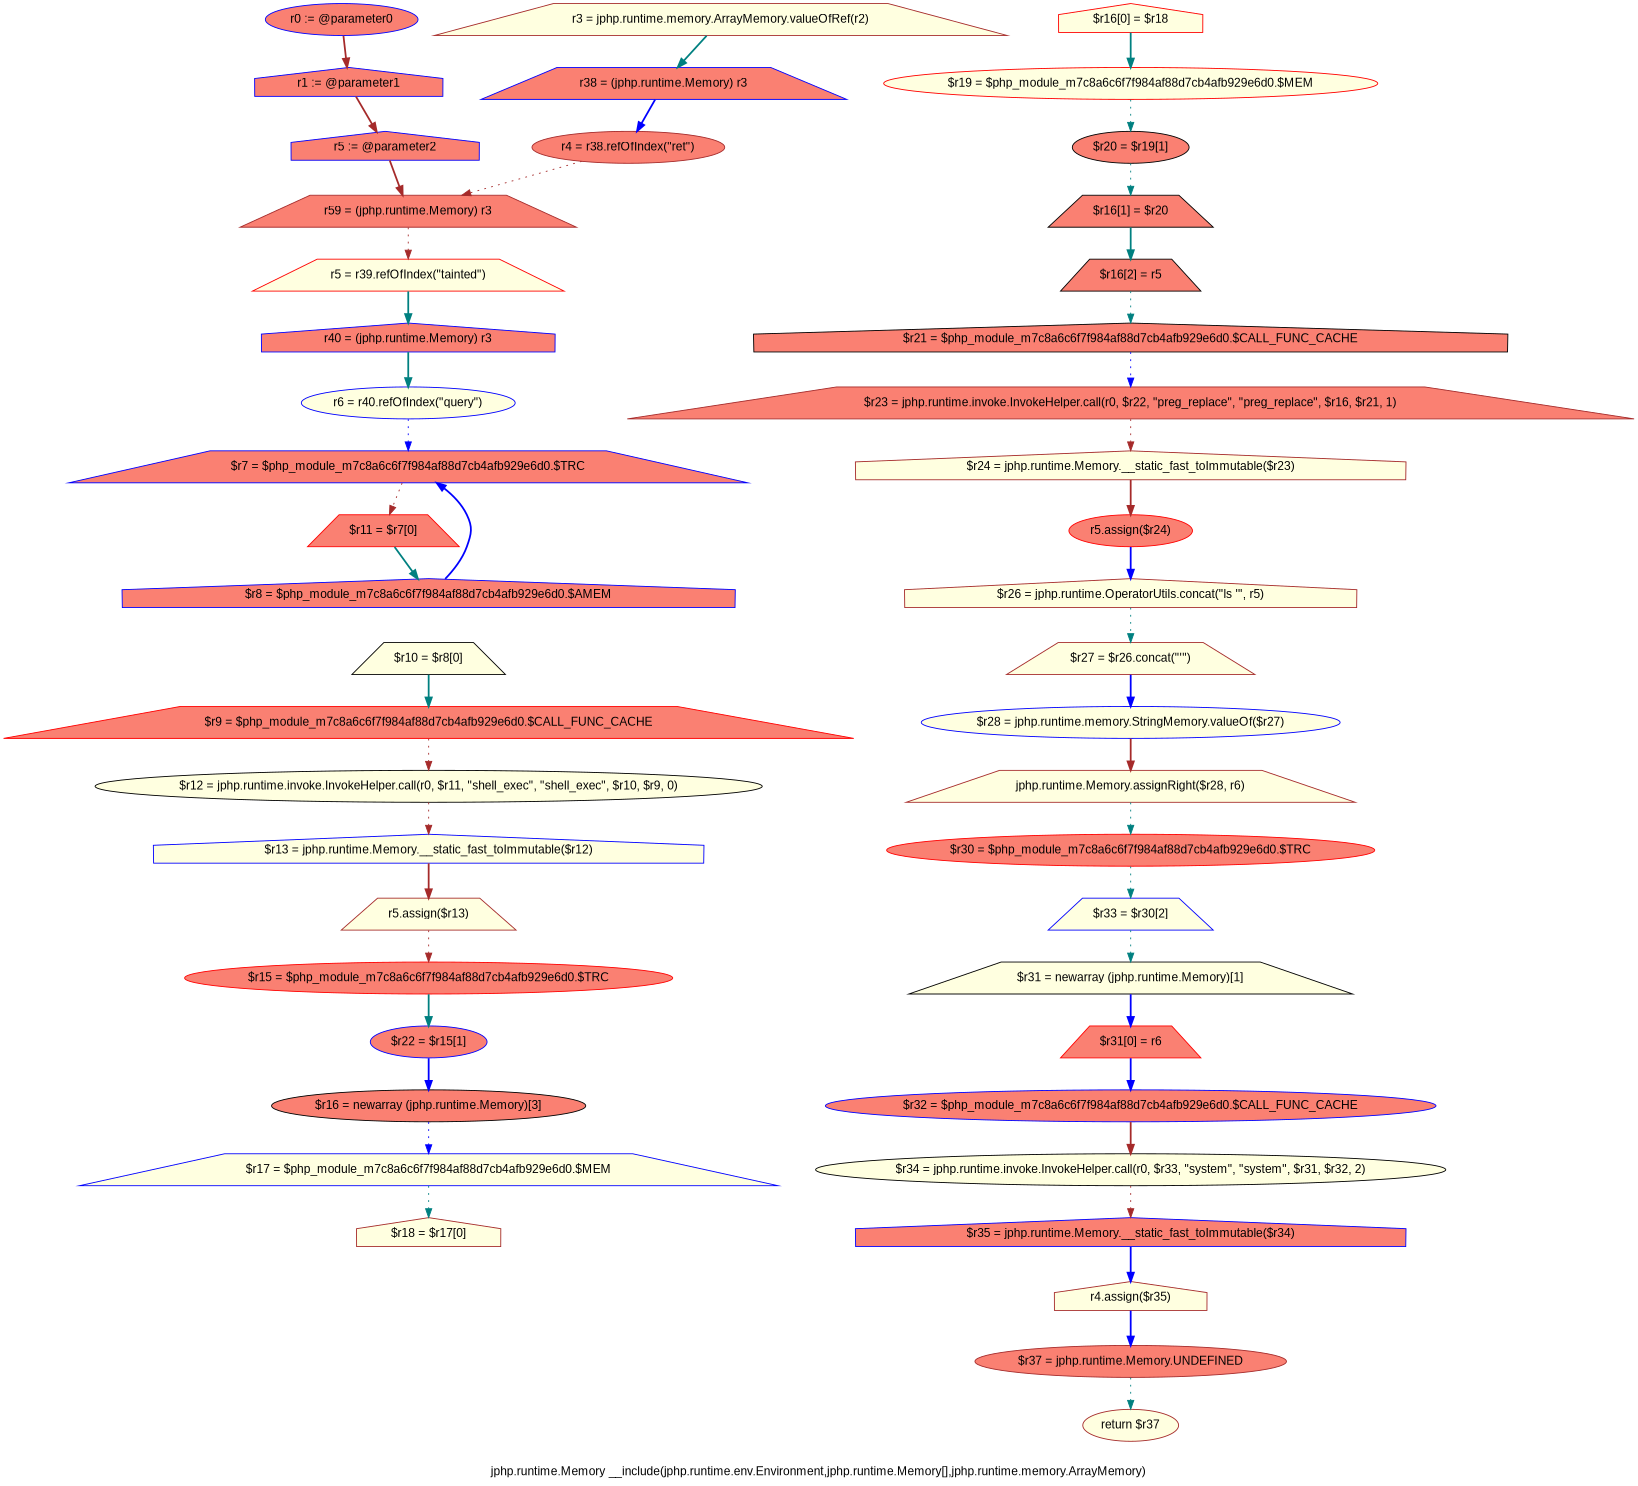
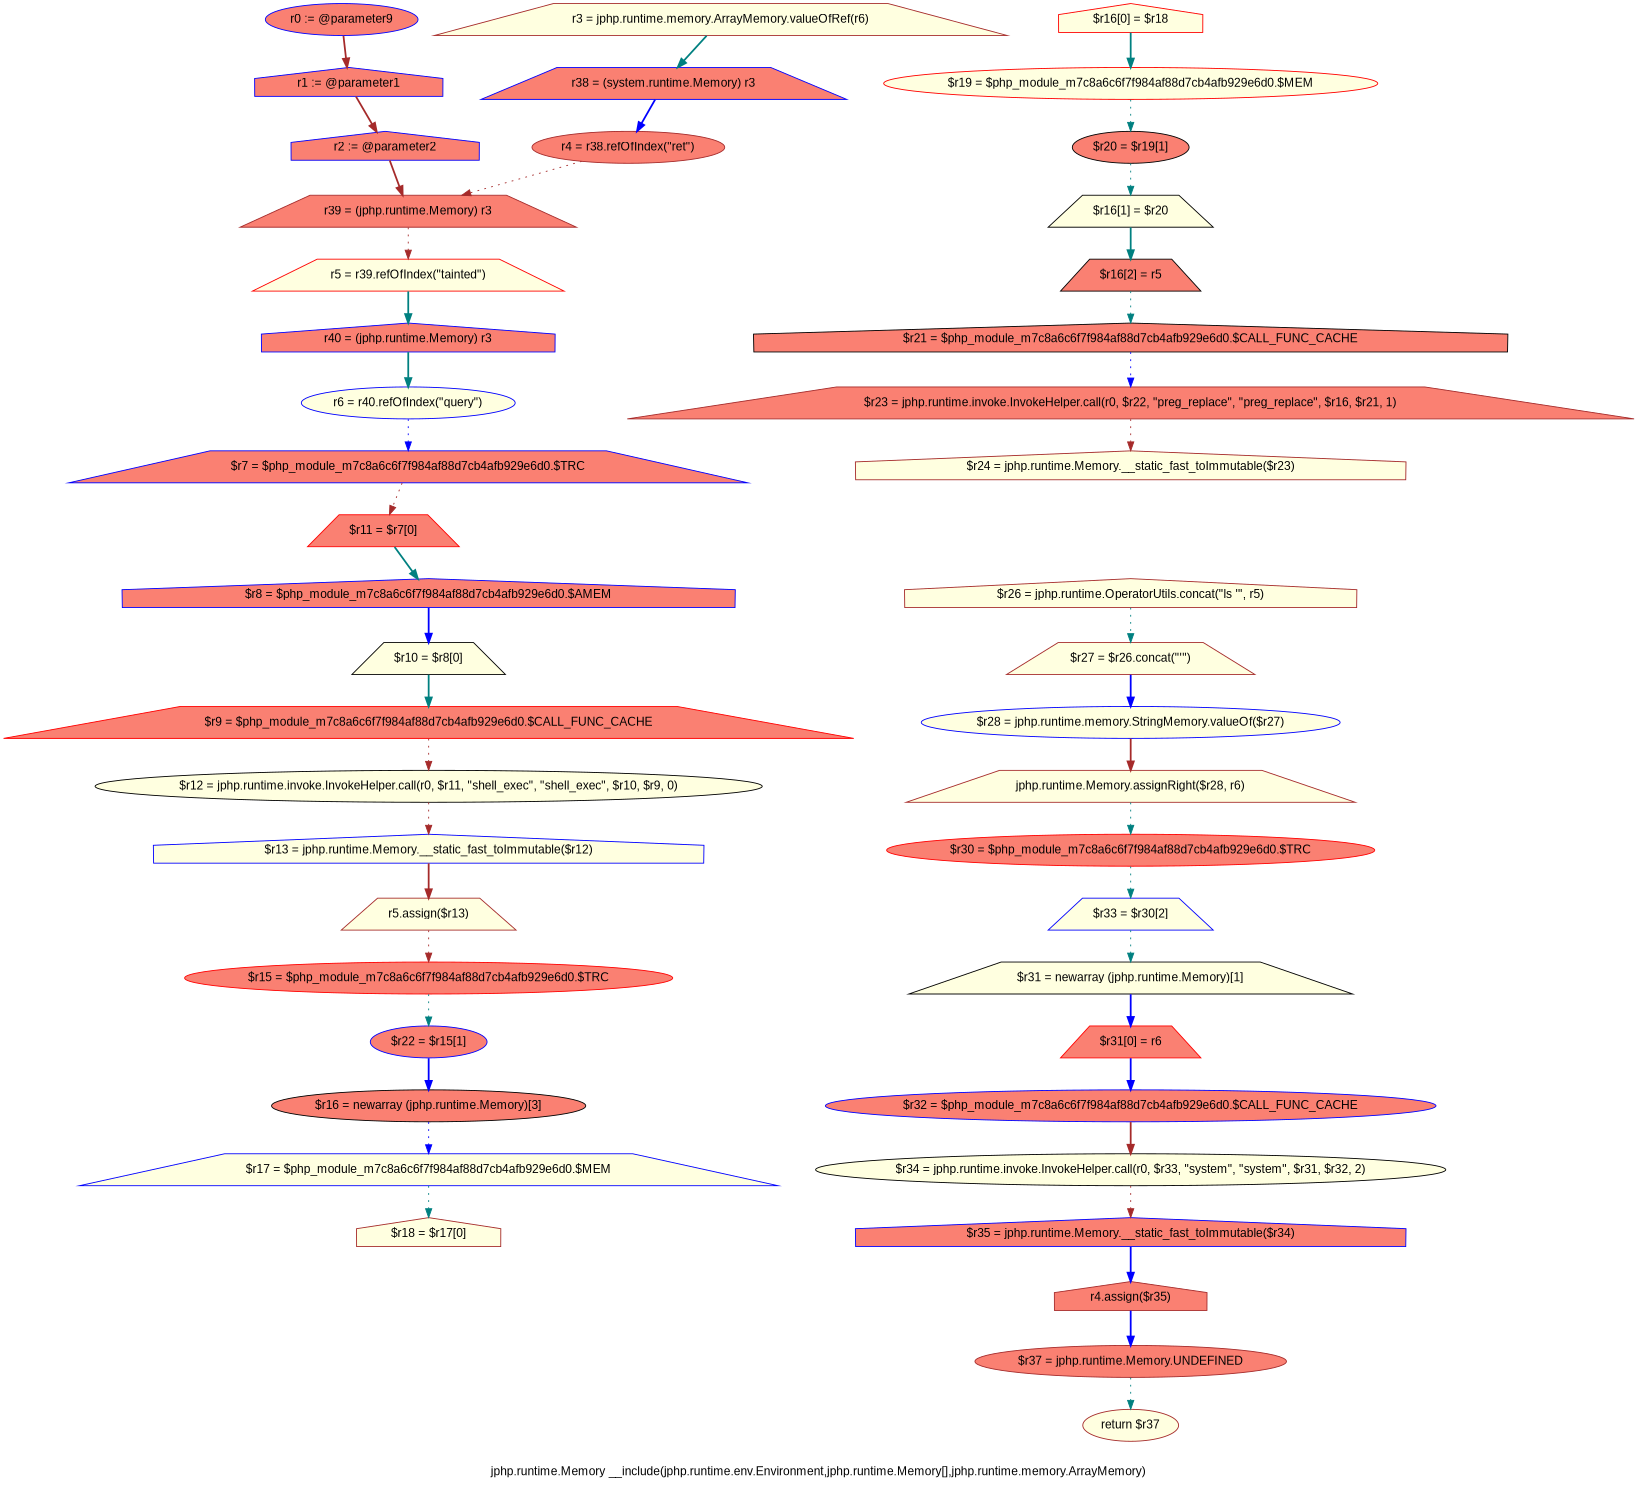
node "r0 := @parameter0": label "r0 := @parameter0" -> "r0 := @parameter9"
node "r3 = jphp.runtime.memory.ArrayMemory.valueOfRef(r2)": label "r3 = jphp.runtime.memory.ArrayMemory.valueOfRef(r2)" -> "r3 = jphp.runtime.memory.ArrayMemory.valueOfRef(r6)"
node "r38 = (jphp.runtime.Memory) r3": label "r38 = (jphp.runtime.Memory) r3" -> "r38 = (system.runtime.Memory) r3"
node "r5 := @parameter2": label "r5 := @parameter2" -> "r2 := @parameter2"
node "r59 = (jphp.runtime.Memory) r3": label "r59 = (jphp.runtime.Memory) r3" -> "r39 = (jphp.runtime.Memory) r3"
node "$r16[1] = $r20": fillcolor salmon -> lightyellow
node "r5.assign($r24)": removed
edge "$r8 = $php_module_m7c8a6c6f7f984af88d7cb4afb929e6d0.$AMEM" -> "$r7 = $php_module_m7c8a6c6f7f984af88d7cb4afb929e6d0.$TRC": now "$r8 = $php_module_m7c8a6c6f7f984af88d7cb4afb929e6d0.$AMEM" -> "$r10 = $r8[0]"
edge "$r15 = $php_module_m7c8a6c6f7f984af88d7cb4afb929e6d0.$TRC" -> "$r22 = $r15[1]": style bold -> dotted
node "r4.assign($r35)": fillcolor lightyellow -> salmon
